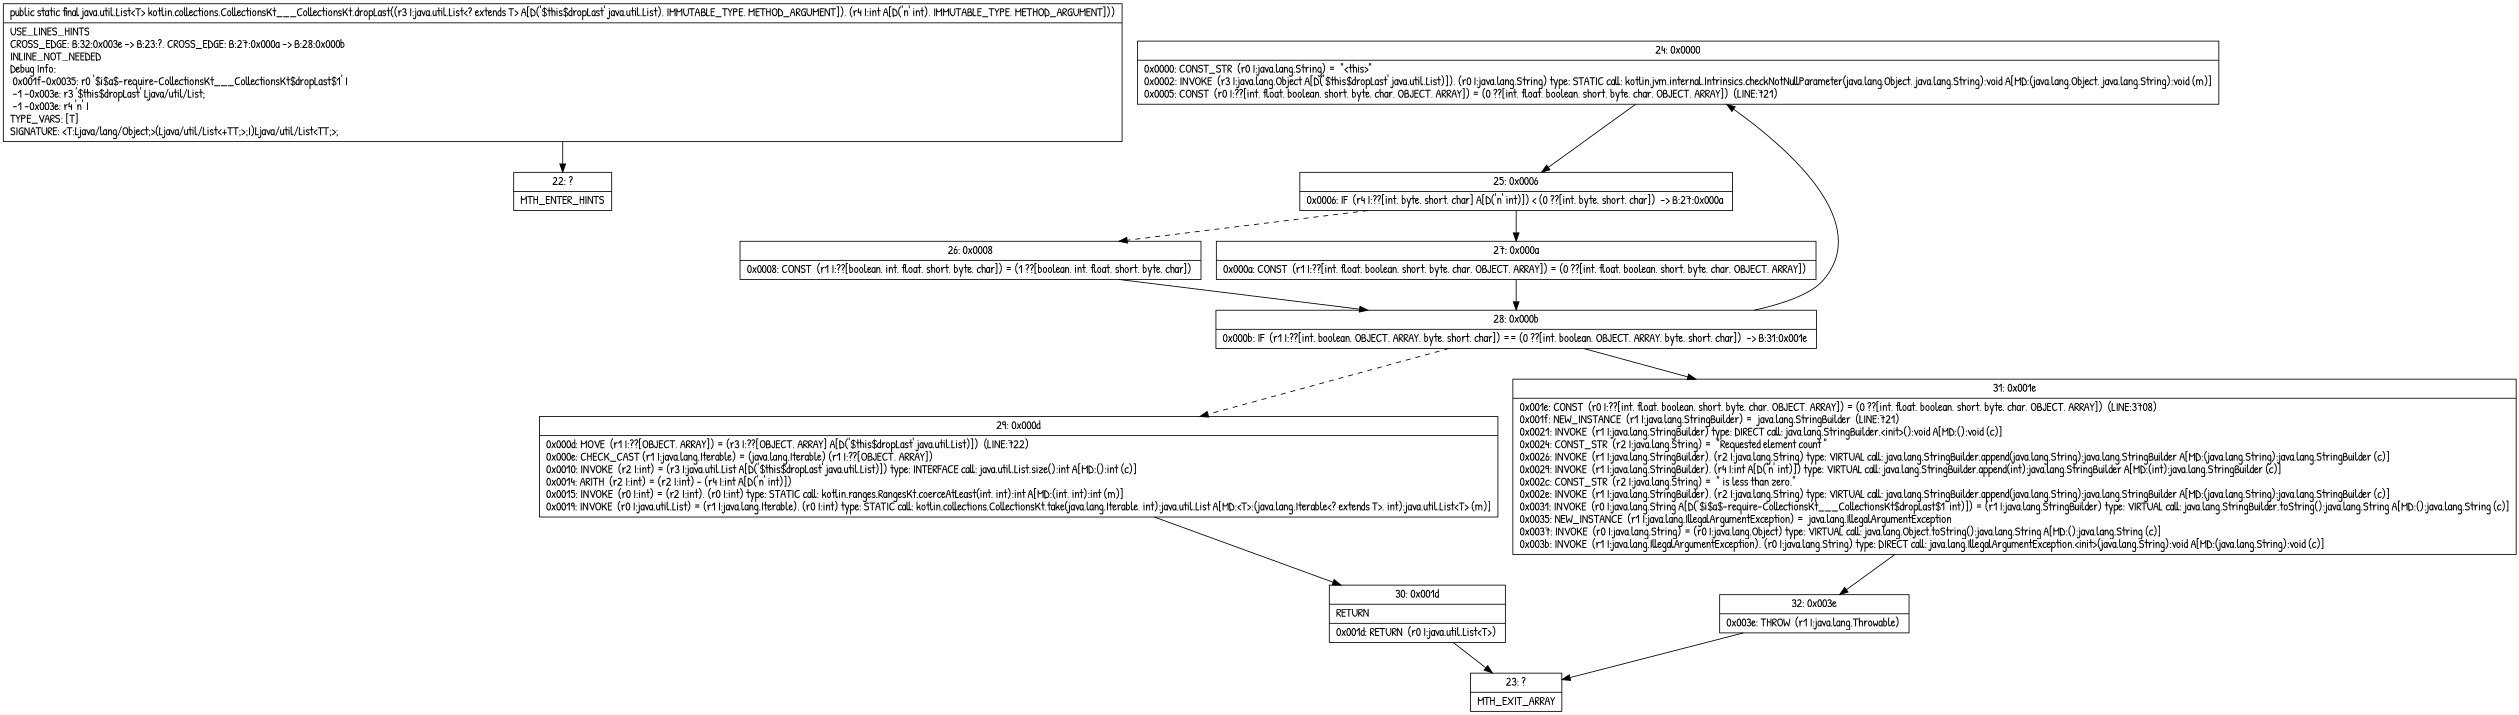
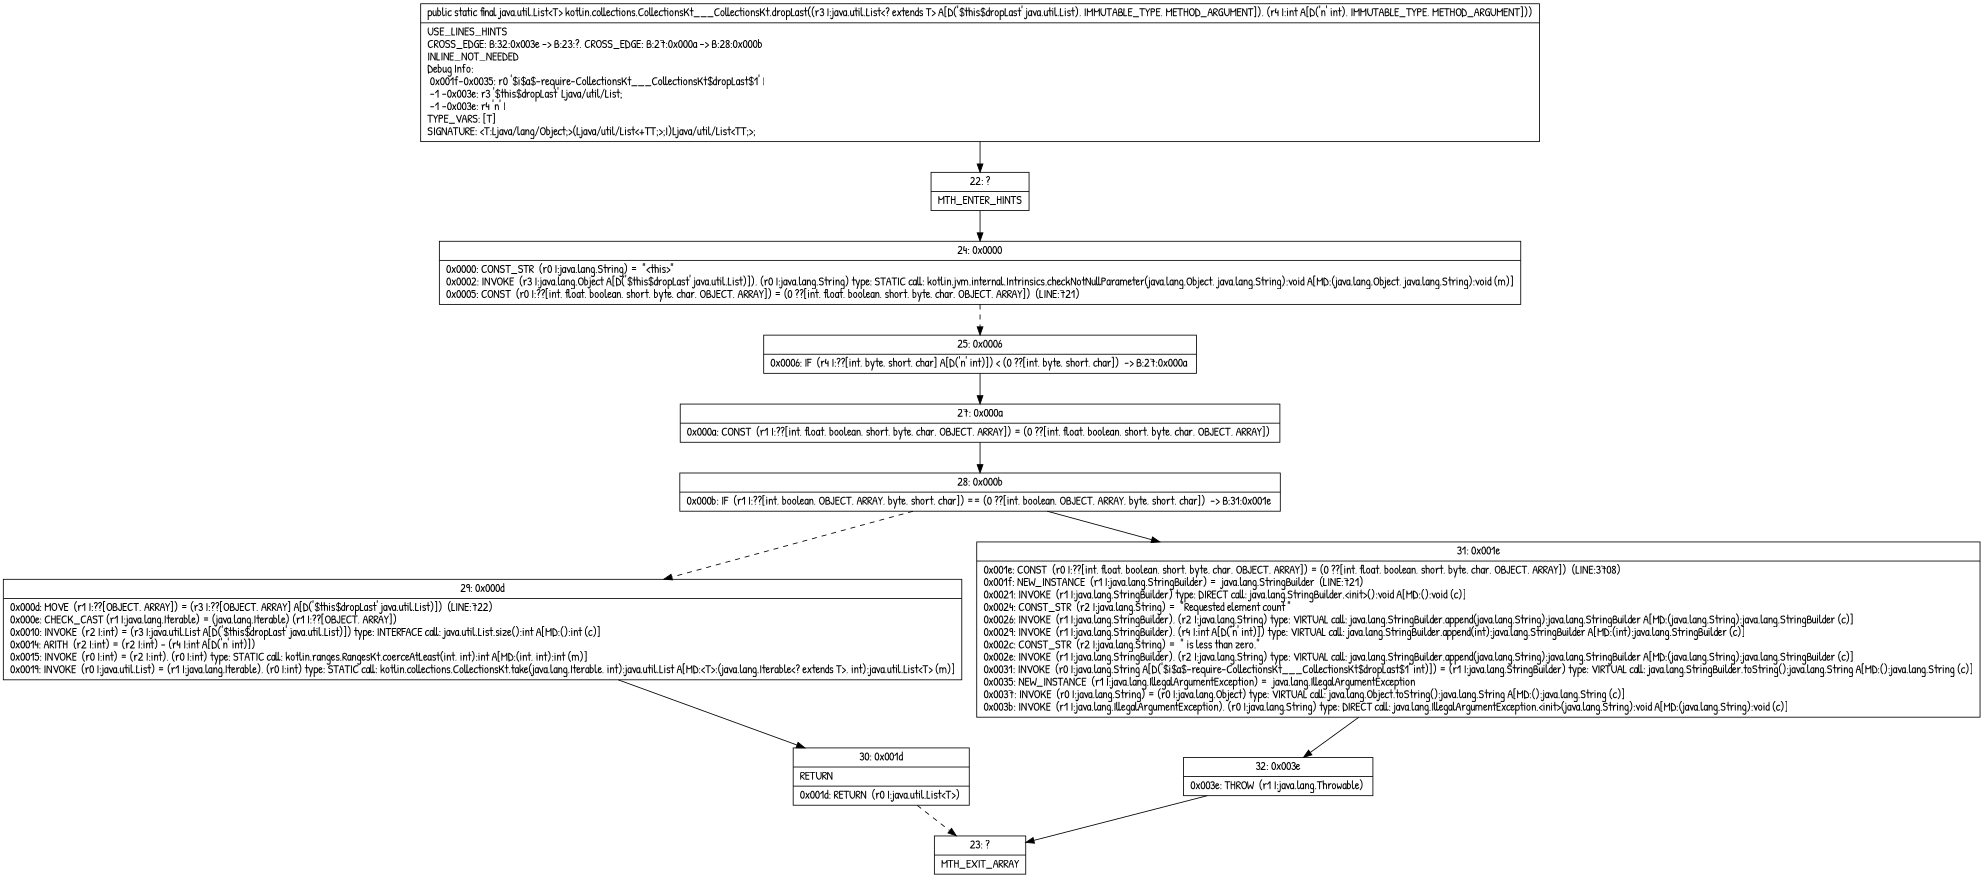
edge "24: 0x0000" -> "25: 0x0006": style solid -> dashed
edge "28: 0x000b" -> "24: 0x0000": now "22: ?" -> "24: 0x0000"
node "26: 0x0008": removed
edge "30: 0x001d" -> "23: ?": style solid -> dashed
